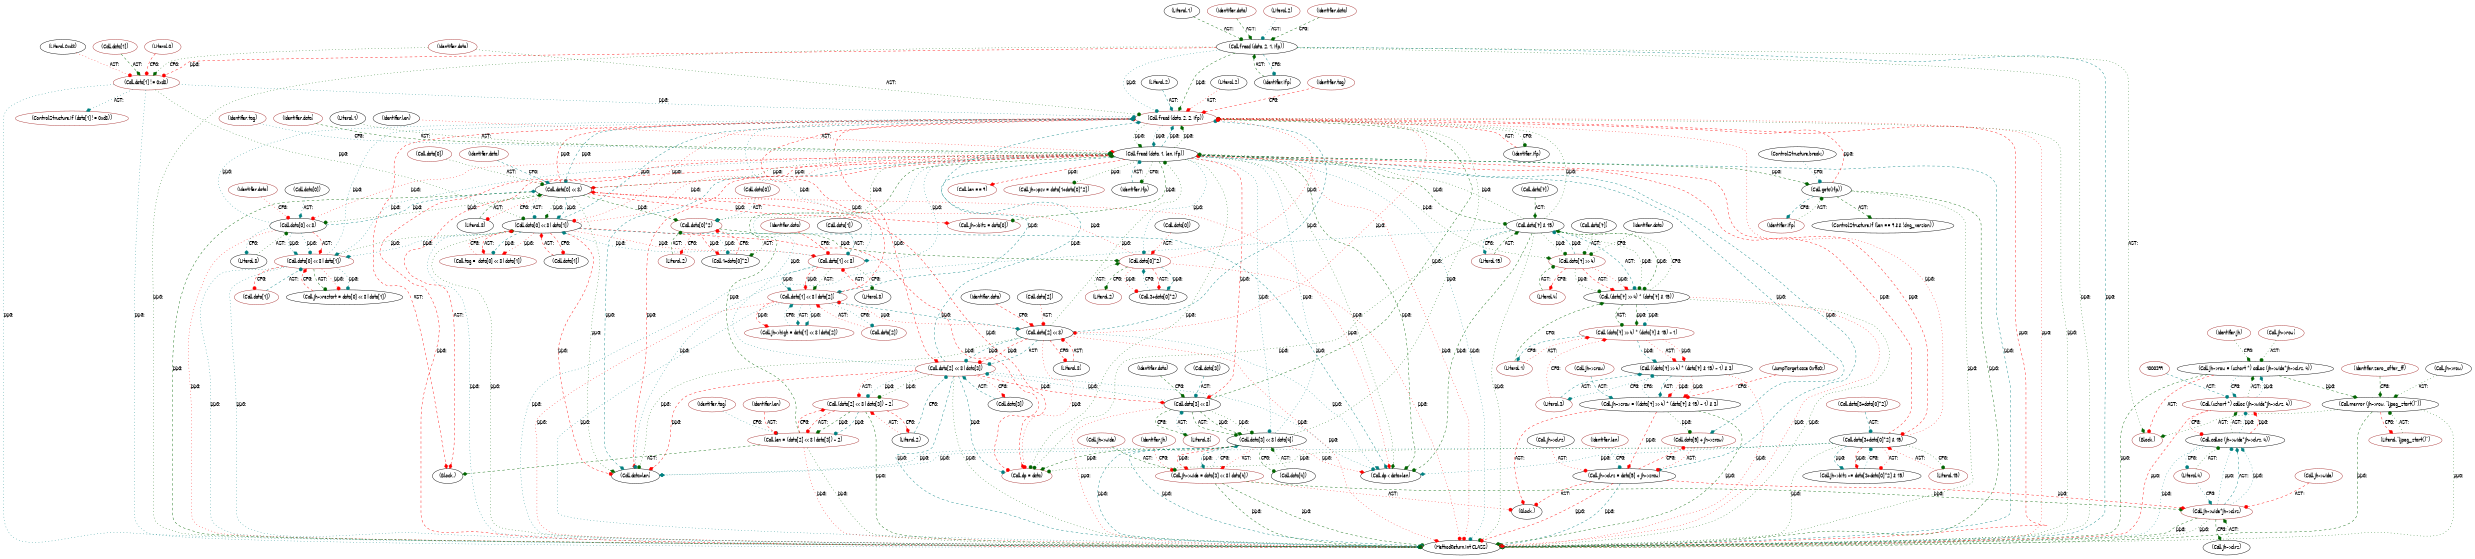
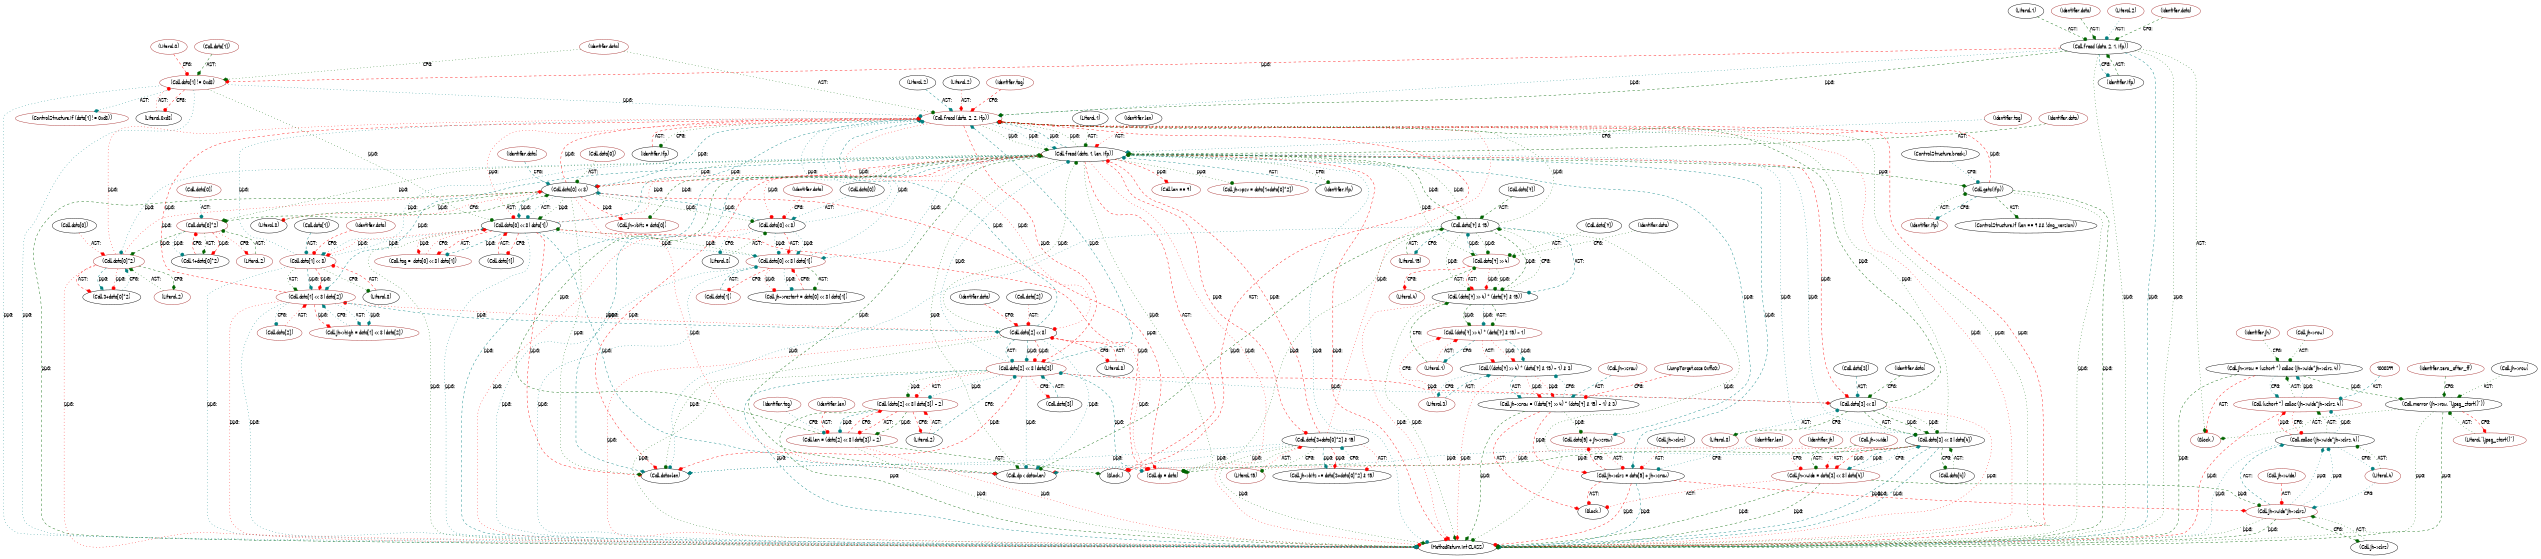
edge "(Call,data[1] != 0xd8)" -> "(Literal,0xd8)": added, label "CFG:"
node "(Call,data[3+data[0]*2])": removed
